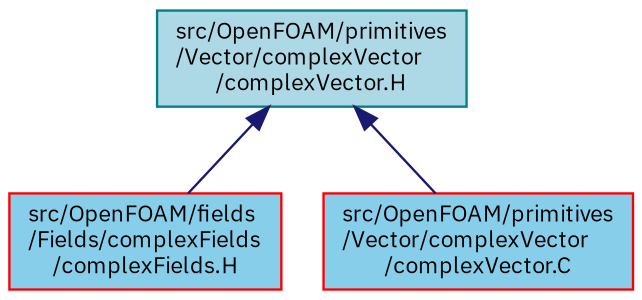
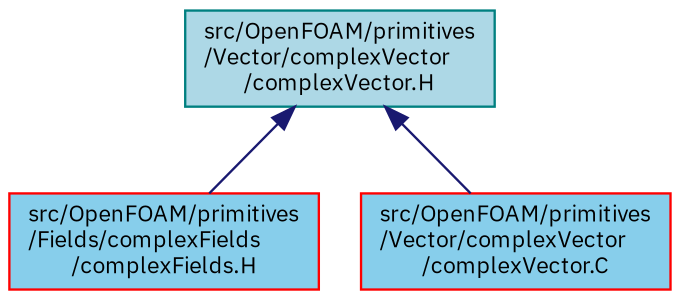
node "src/OpenFOAM/fields /Fields/complexFields /complexFields.H": label "src/OpenFOAM/fields /Fields/complexFields /complexFields.H" -> "src/OpenFOAM/primitives /Fields/complexFields /complexFields.H"
